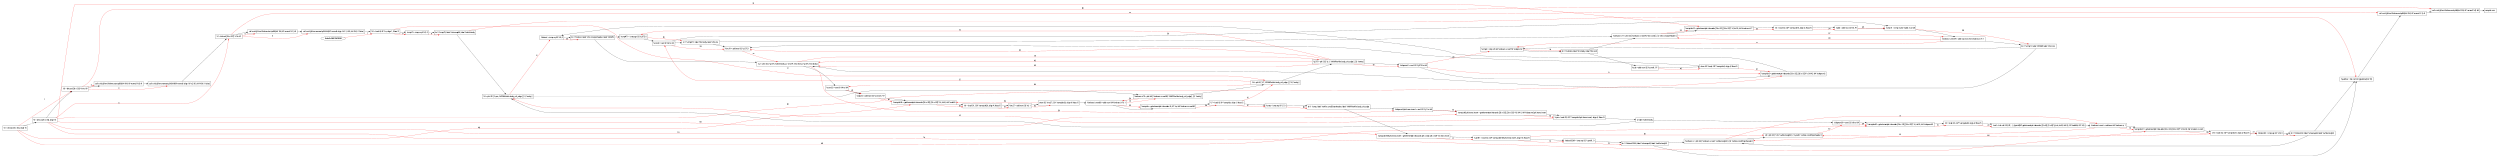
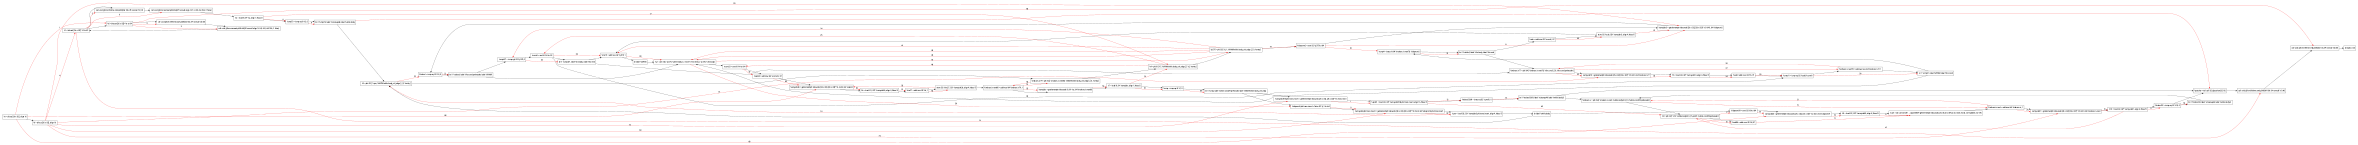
node "Node0x55d51fb28380": removed
edge "%indvars.iv.next78 = add nuw nsw i64 %indvars.iv77, 1" -> "%cmp4 = icmp slt i64 %indvars.iv.next78, %idxprom2": removed, label "27"
node "br label %WWW": added
edge "%f = alloca [26 x i32], align 16" -> "%0 = bitcast [26 x i32]* %t to i8*": now "%1 = bitcast [26 x i32]* %f to i8*" -> "%0 = bitcast [26 x i32]* %t to i8*"
edge "br i1 %tobool32, label %cleanup44, label %while.body33" -> "%putchar = tail call i32 @putchar(i32 10)": now "%tobool32 = icmp eq i32 %10, 0" -> "%putchar = tail call i32 @putchar(i32 10)"
node "%idxprom2.phi.trans.insert = sext i32 %j.1 to i64": label "%idxprom2.phi.trans.insert = sext i32 %j.1 to i64" -> "%idxprom2.phi.trans.insert = false i32 %j.1 to i64"
node "%add36 = add nsw i32 %8, 97": added
